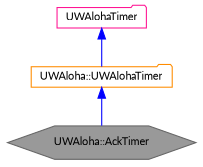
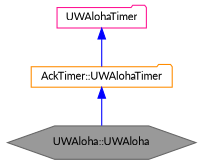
node "UWAloha::UWAlohaTimer": label "UWAloha::UWAlohaTimer" -> "AckTimer::UWAlohaTimer"
node "UWAloha::AckTimer": label "UWAloha::AckTimer" -> "UWAloha::UWAloha"
